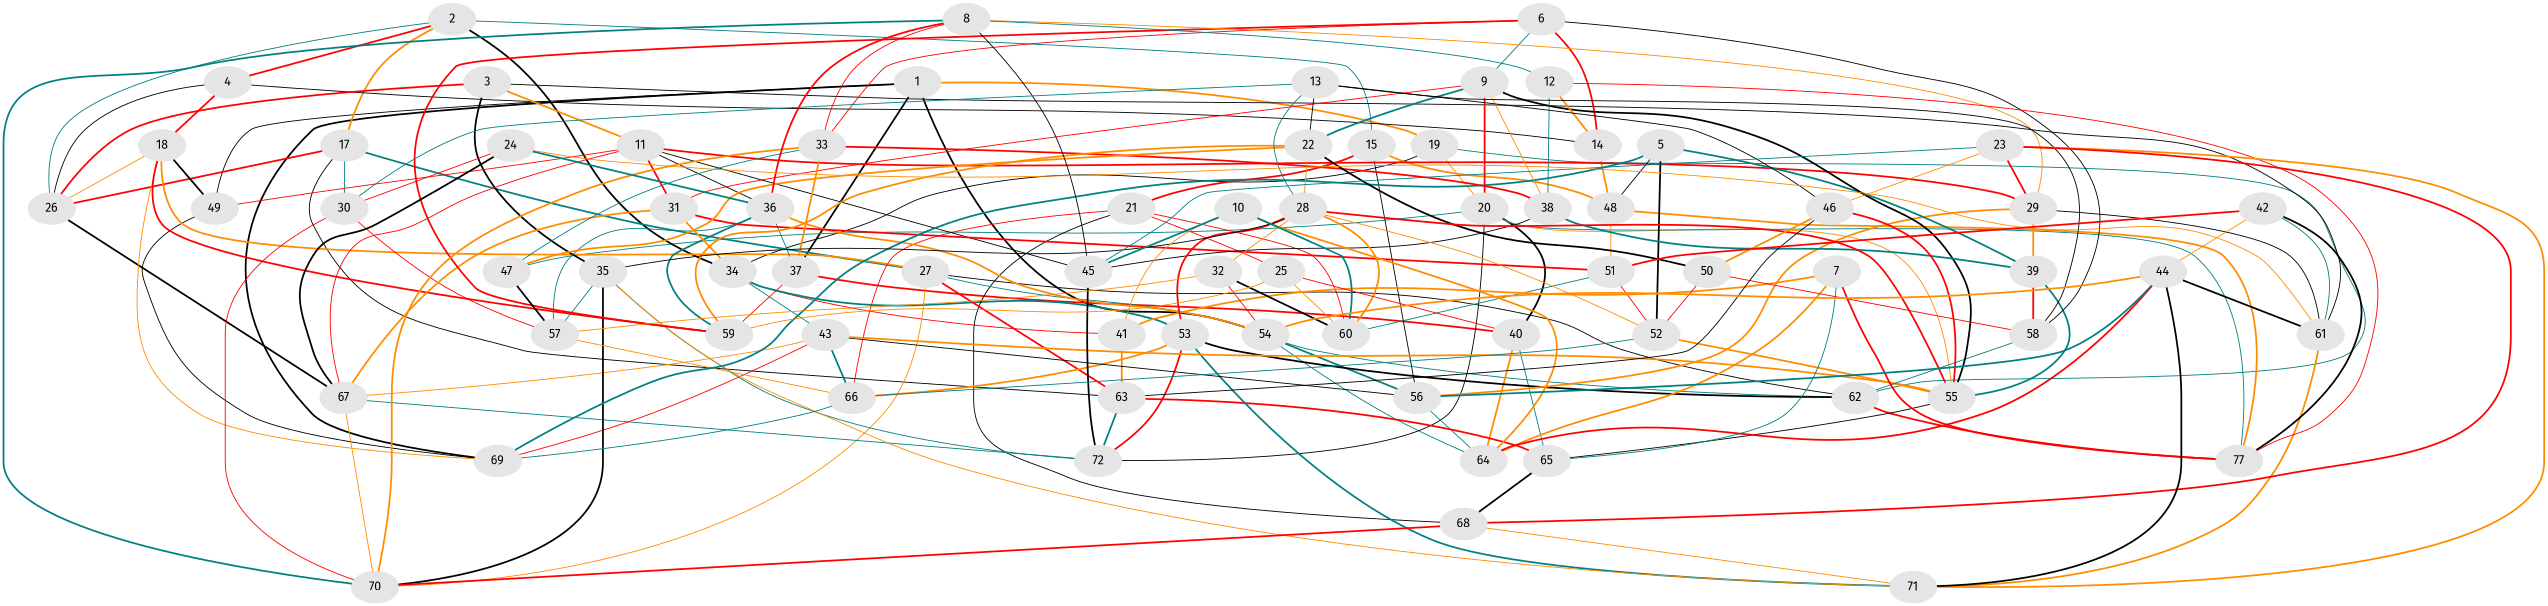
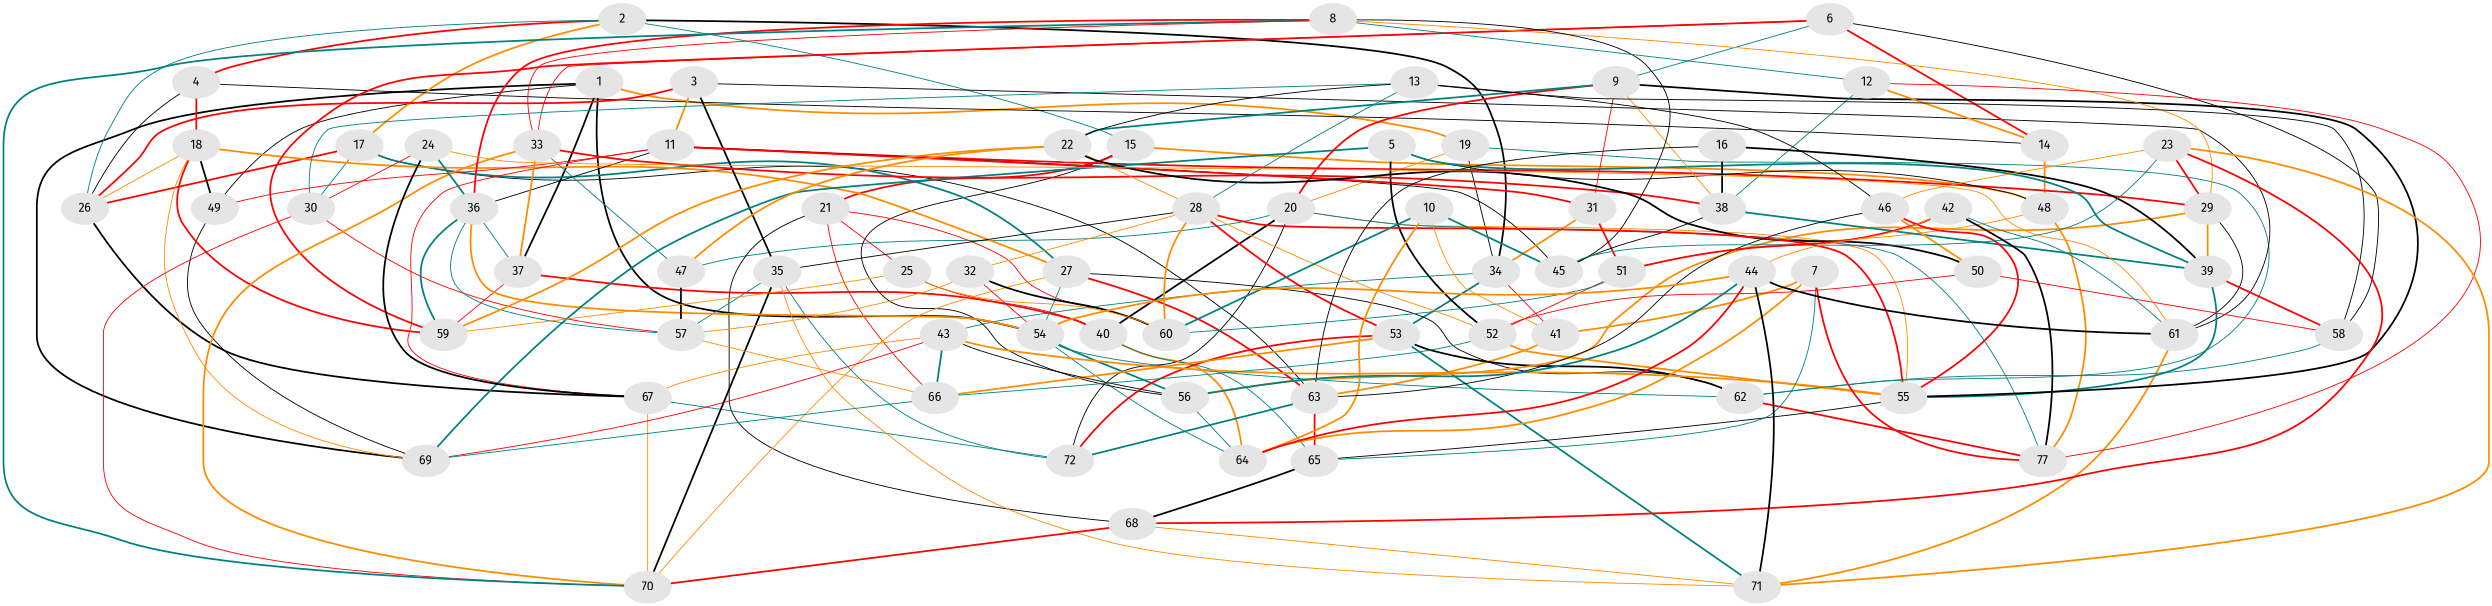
node "16": added
edge "31" -- "67": removed
edge "45" -- "72": removed
